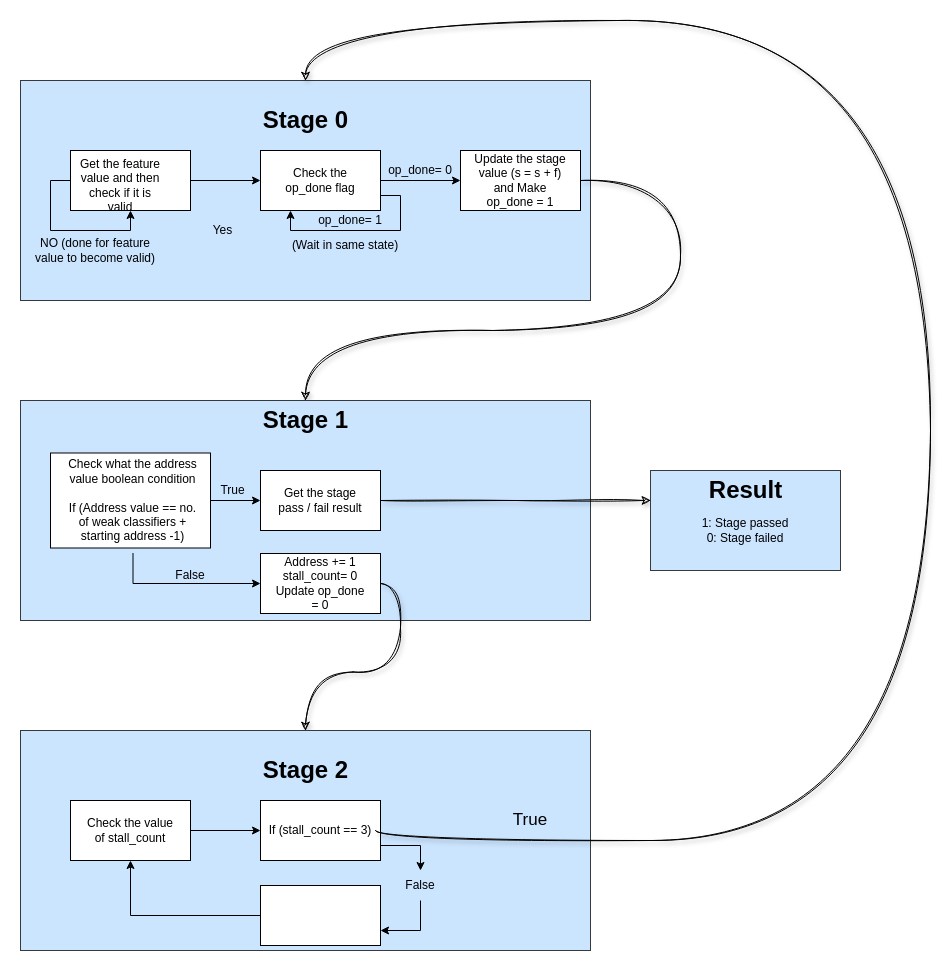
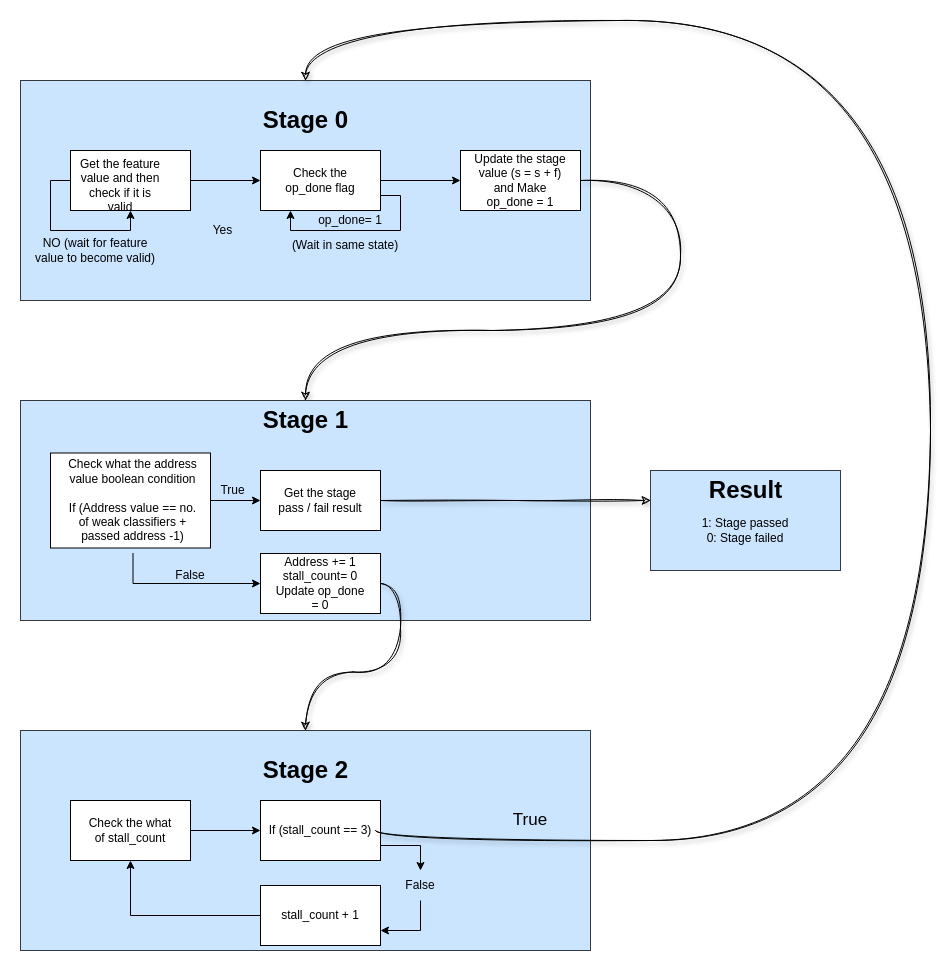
node "op_done= 0": removed
node "NO (done for feature value to become valid)": label "NO (done for feature value to become valid)" -> "NO (wait for feature value to become valid)"
node "Check what the address value boolean condition If (Address value == no. of weak classifiers + starting address -1)": label "Check what the address value boolean condition If (Address value == no. of weak classifiers + starting address -1)" -> "Check what the address value boolean condition If (Address value == no. of weak classifiers + passed address -1)"
node "Check the value of stall_count": label "Check the value of stall_count" -> "Check the what of stall_count"
node "stall_count + 1": added
